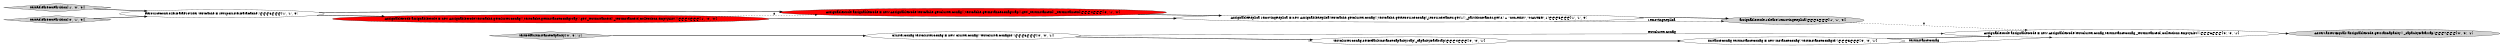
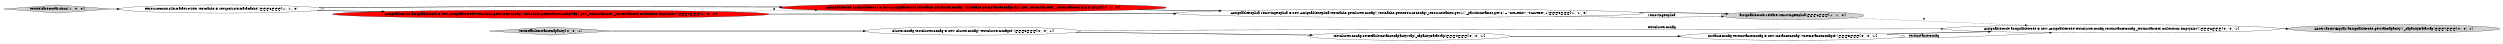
node "testReleaseNoPartition['0', '1', '0']": removed
